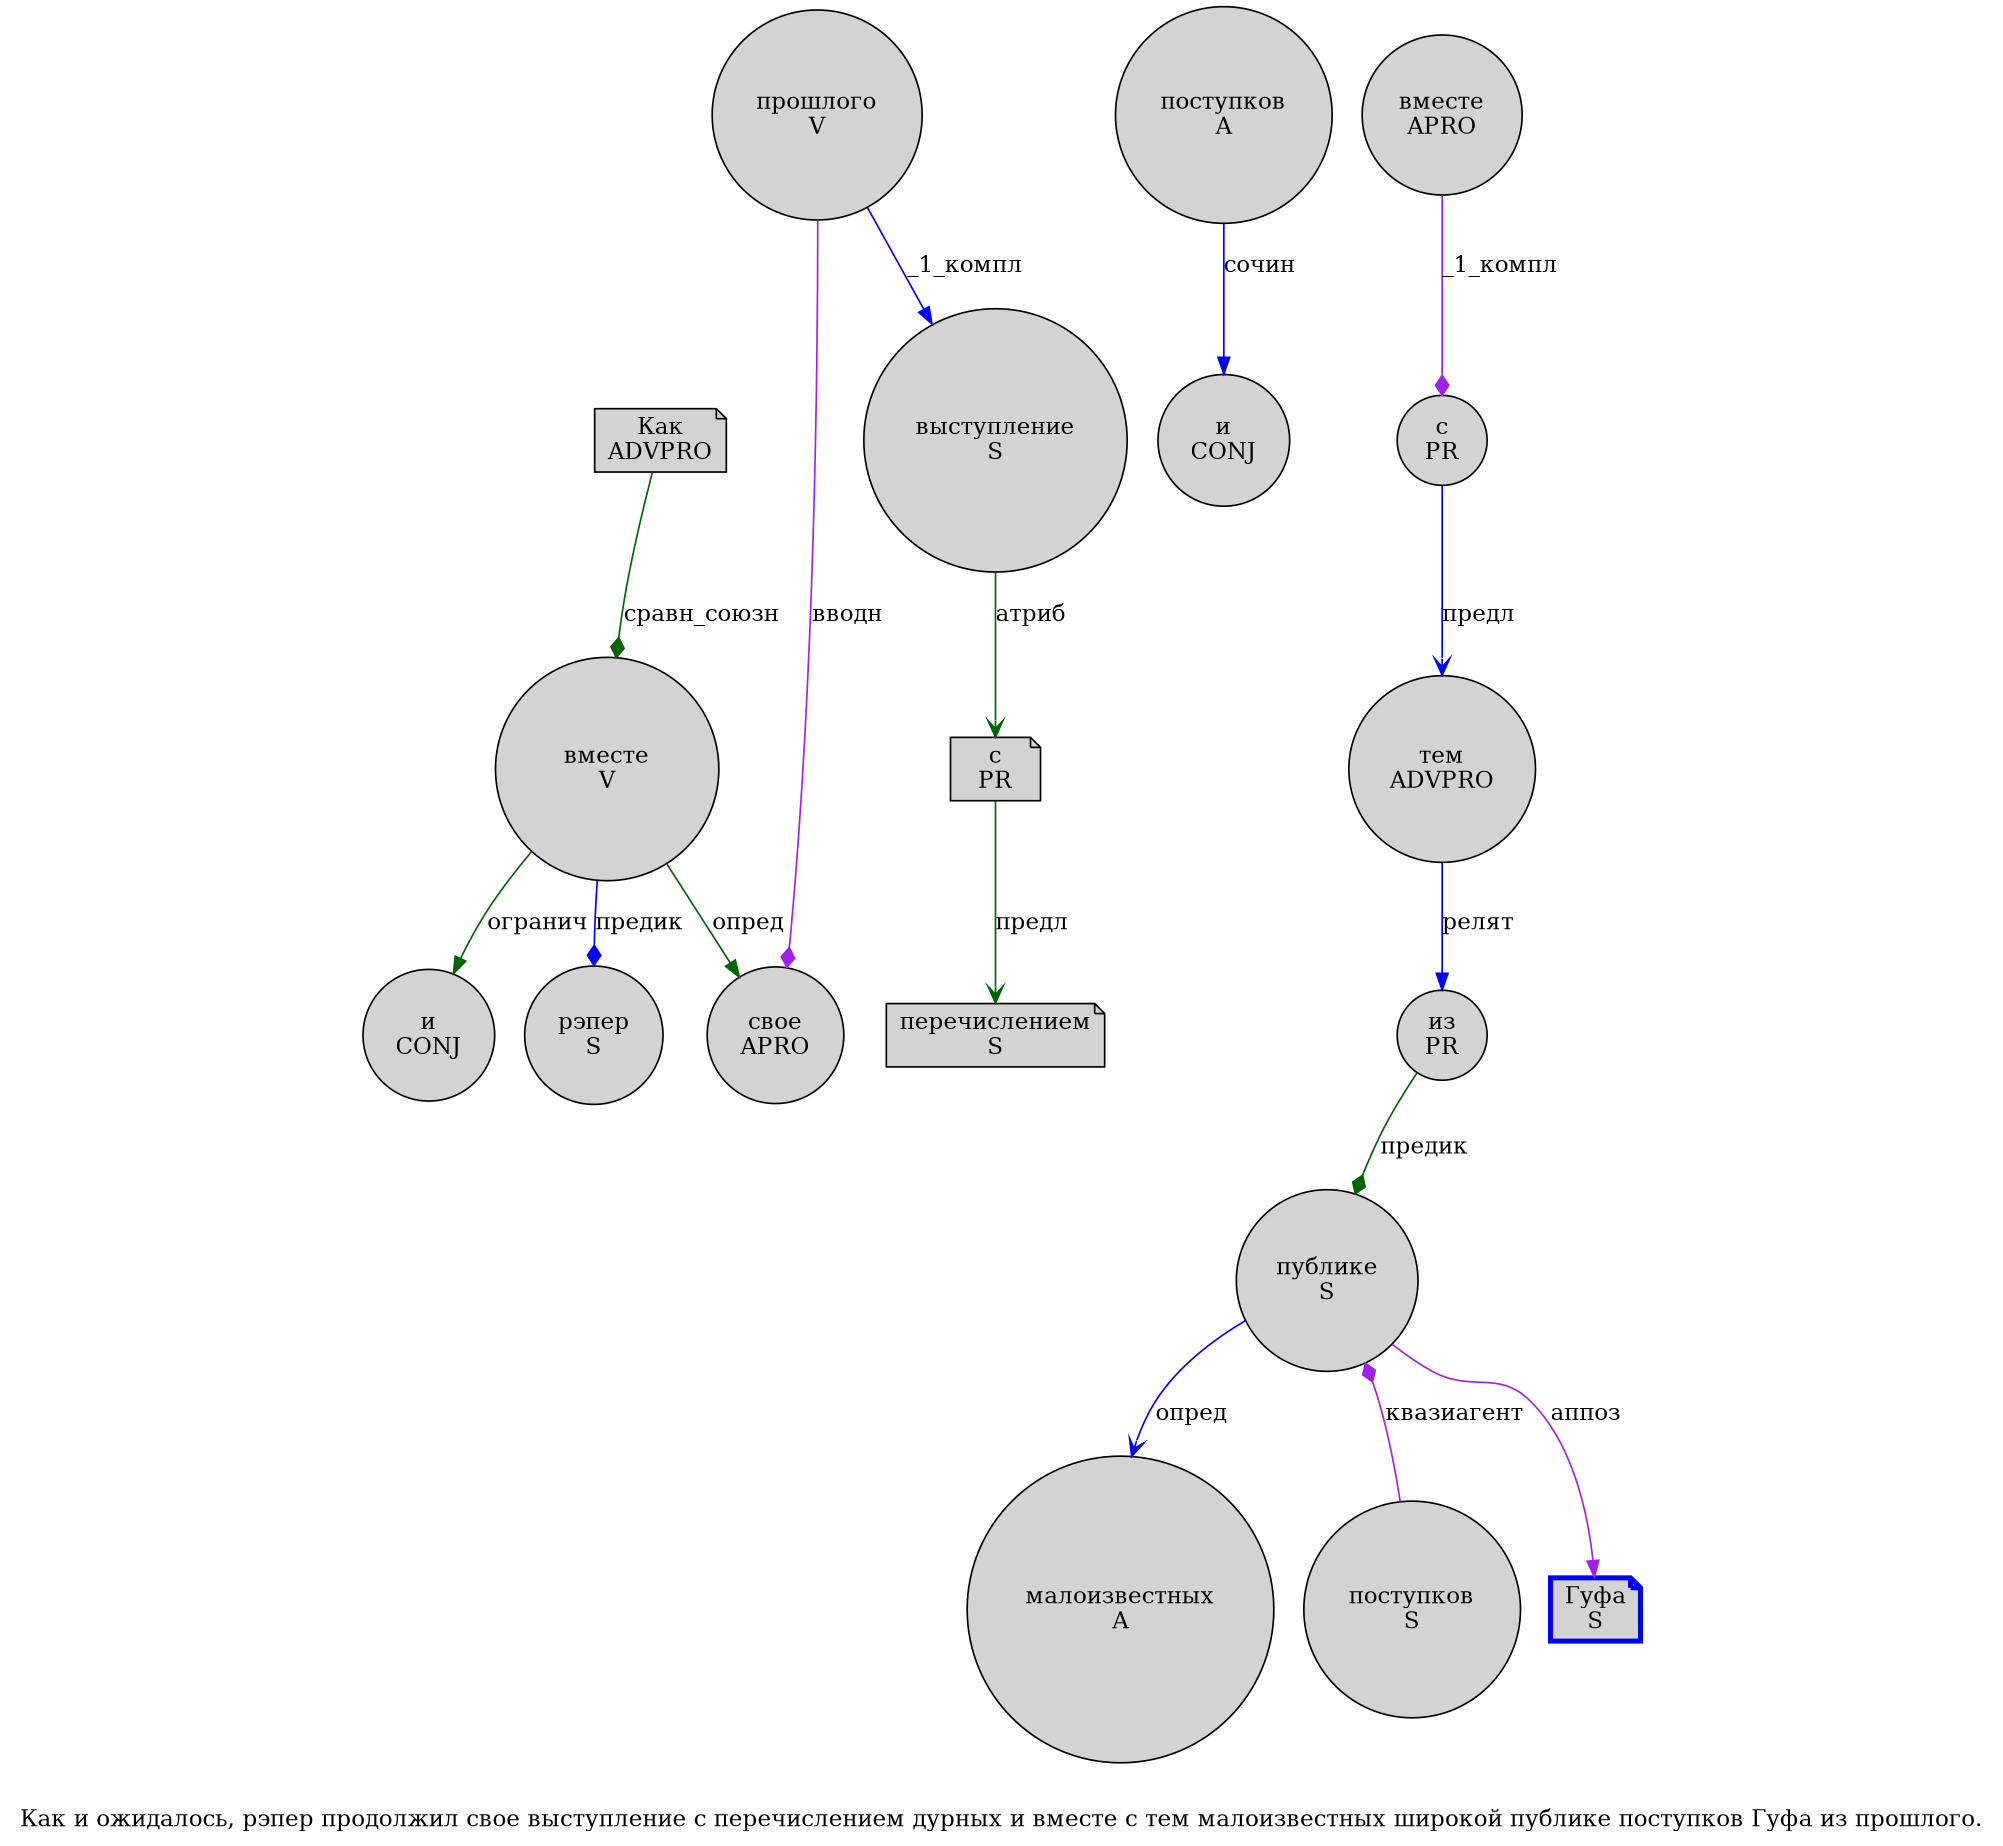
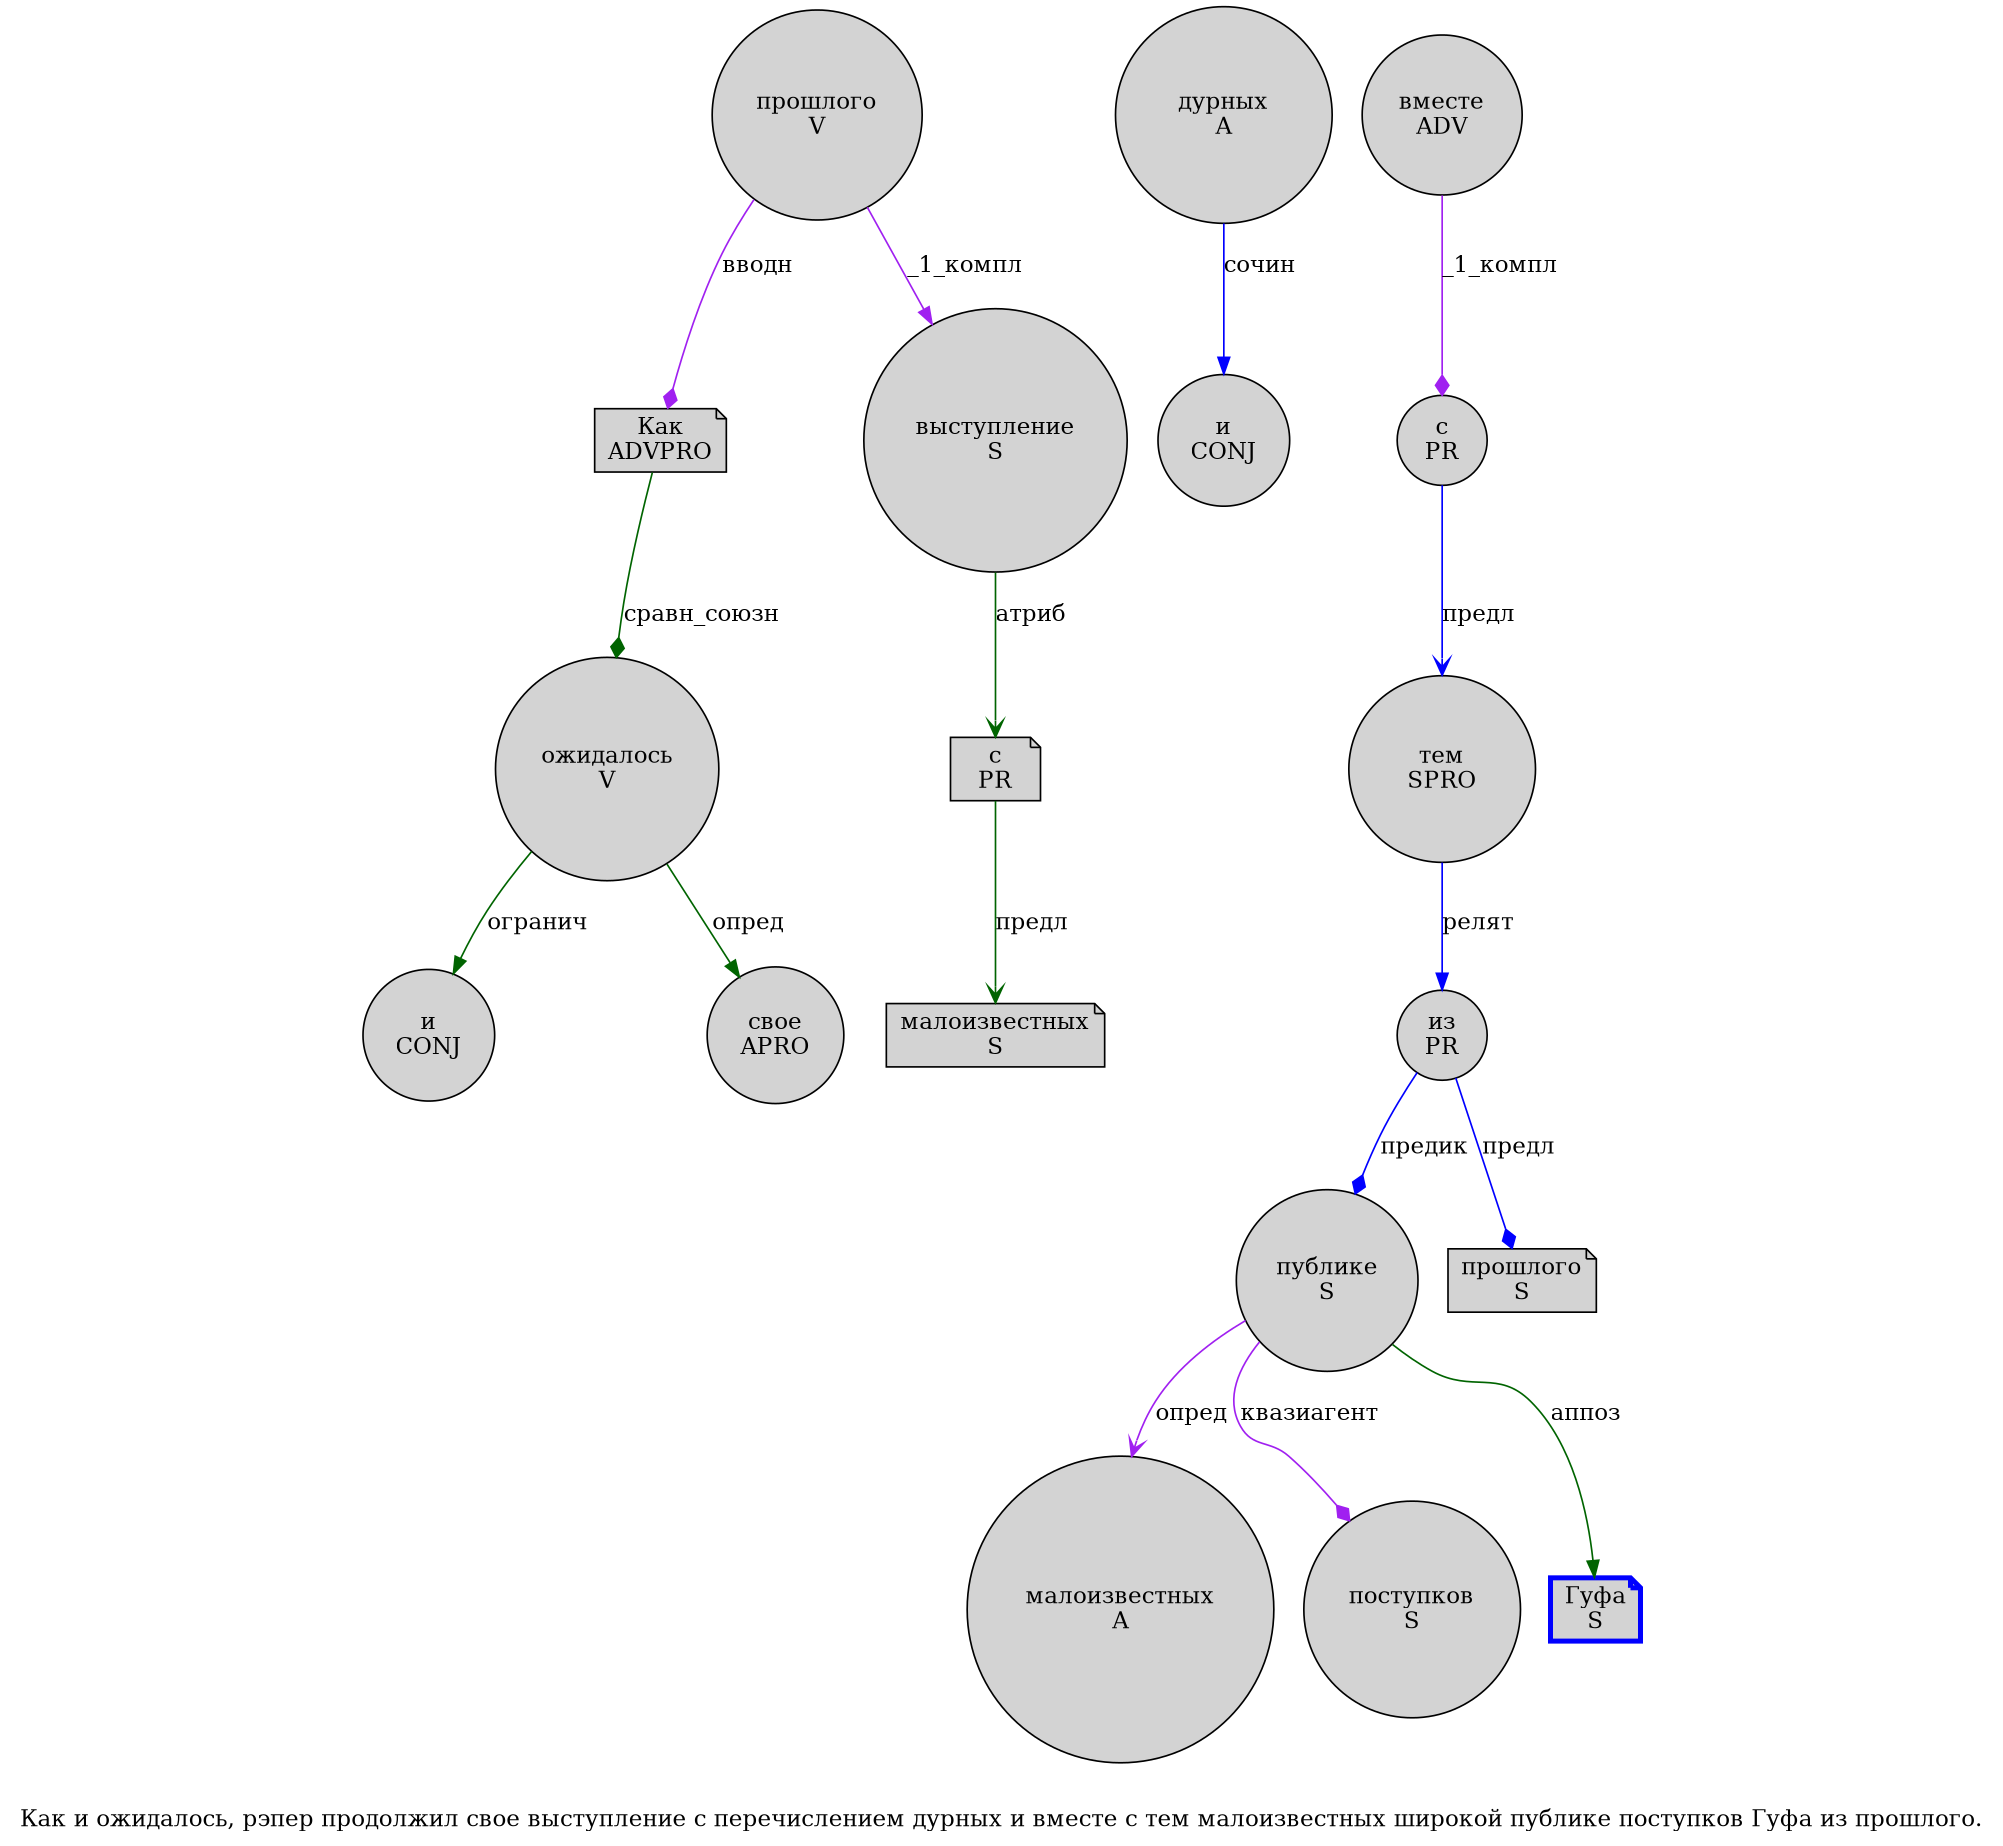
node "поступков A": label "поступков A" -> "дурных A"
node "вместе APRO": label "вместе APRO" -> "вместе ADV"
edge "прошлого V" -> "выступление S": color blue -> purple
edge "прошлого V" -> "свое APRO": now "прошлого V" -> "Как ADVPRO"
node "вместе V": label "вместе V" -> "ожидалось V"
node "тем ADVPRO": label "тем ADVPRO" -> "тем SPRO"
node "рэпер S": removed
node "перечислением S": label "перечислением S" -> "малоизвестных S"
edge "из PR" -> "публике S": color darkgreen -> blue
node "прошлого S": added
edge "публике S" -> "малоизвестных A": color blue -> purple
edge "публике S" -> "Гуфа S": color purple -> darkgreen
edge "поступков S" -> "публике S": reversed
